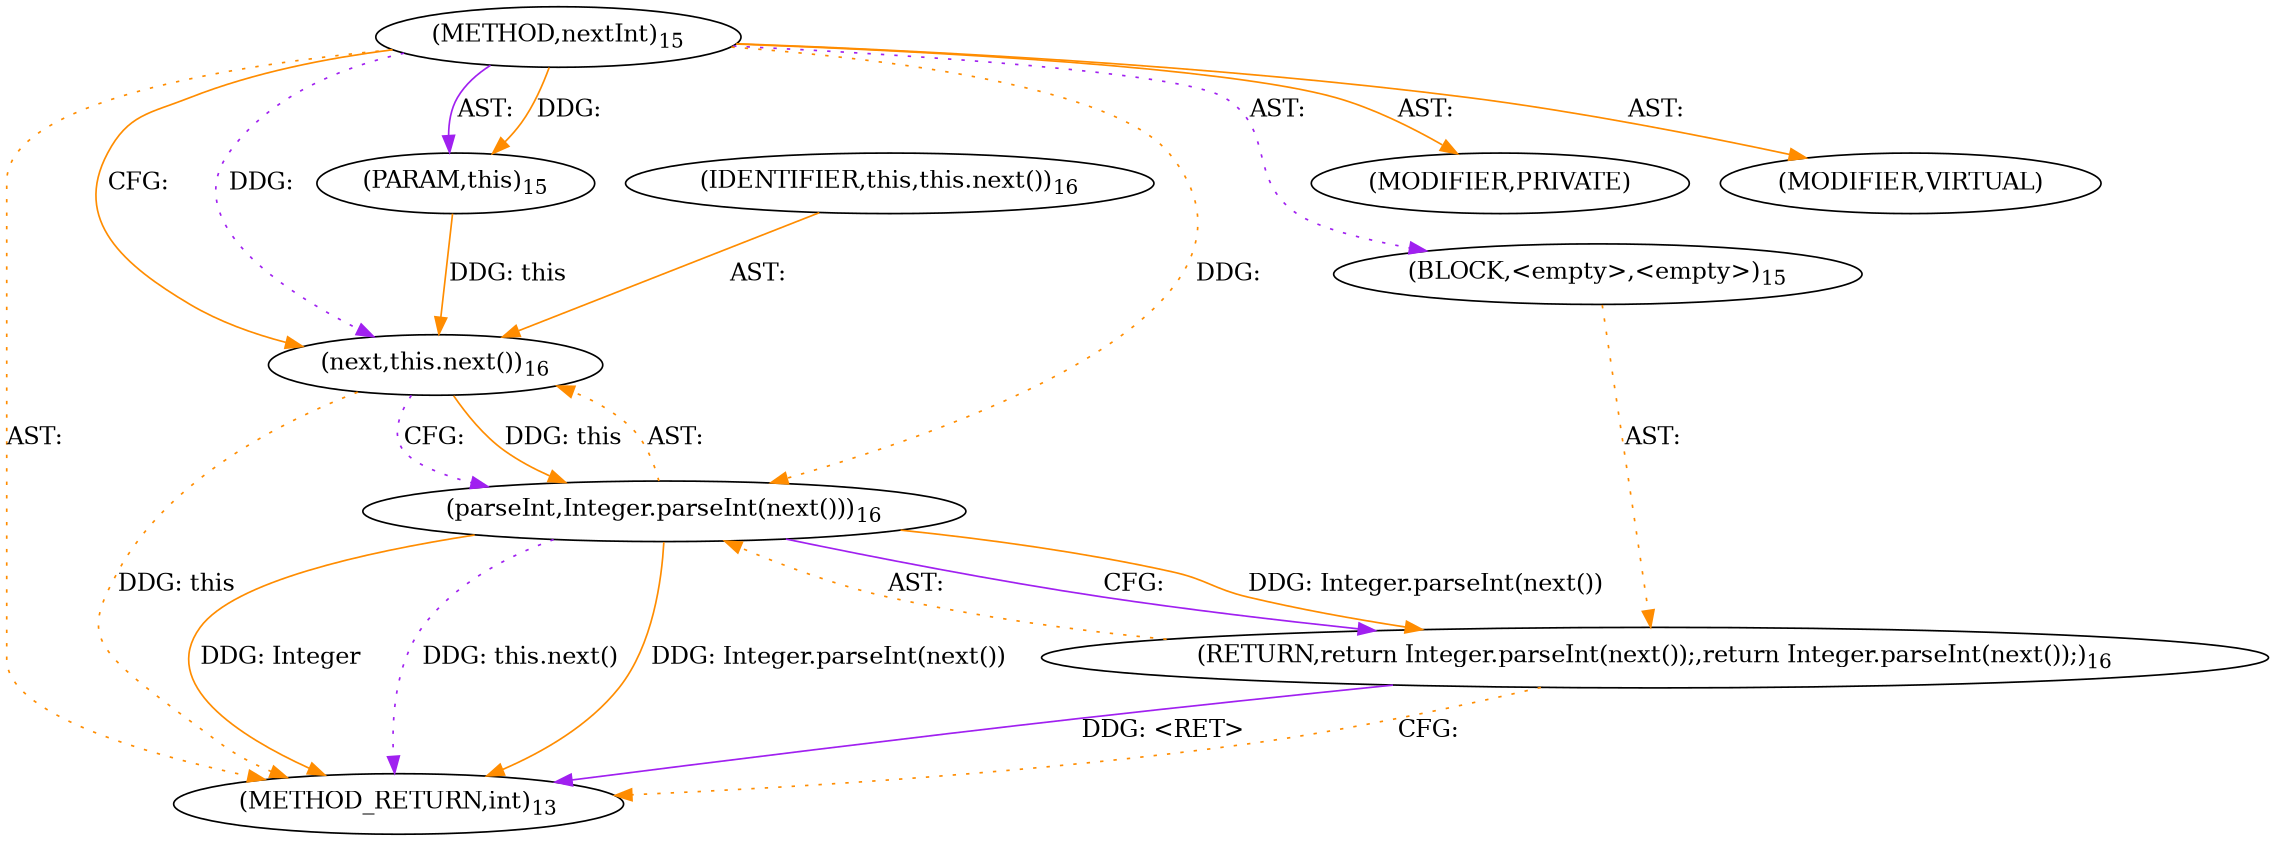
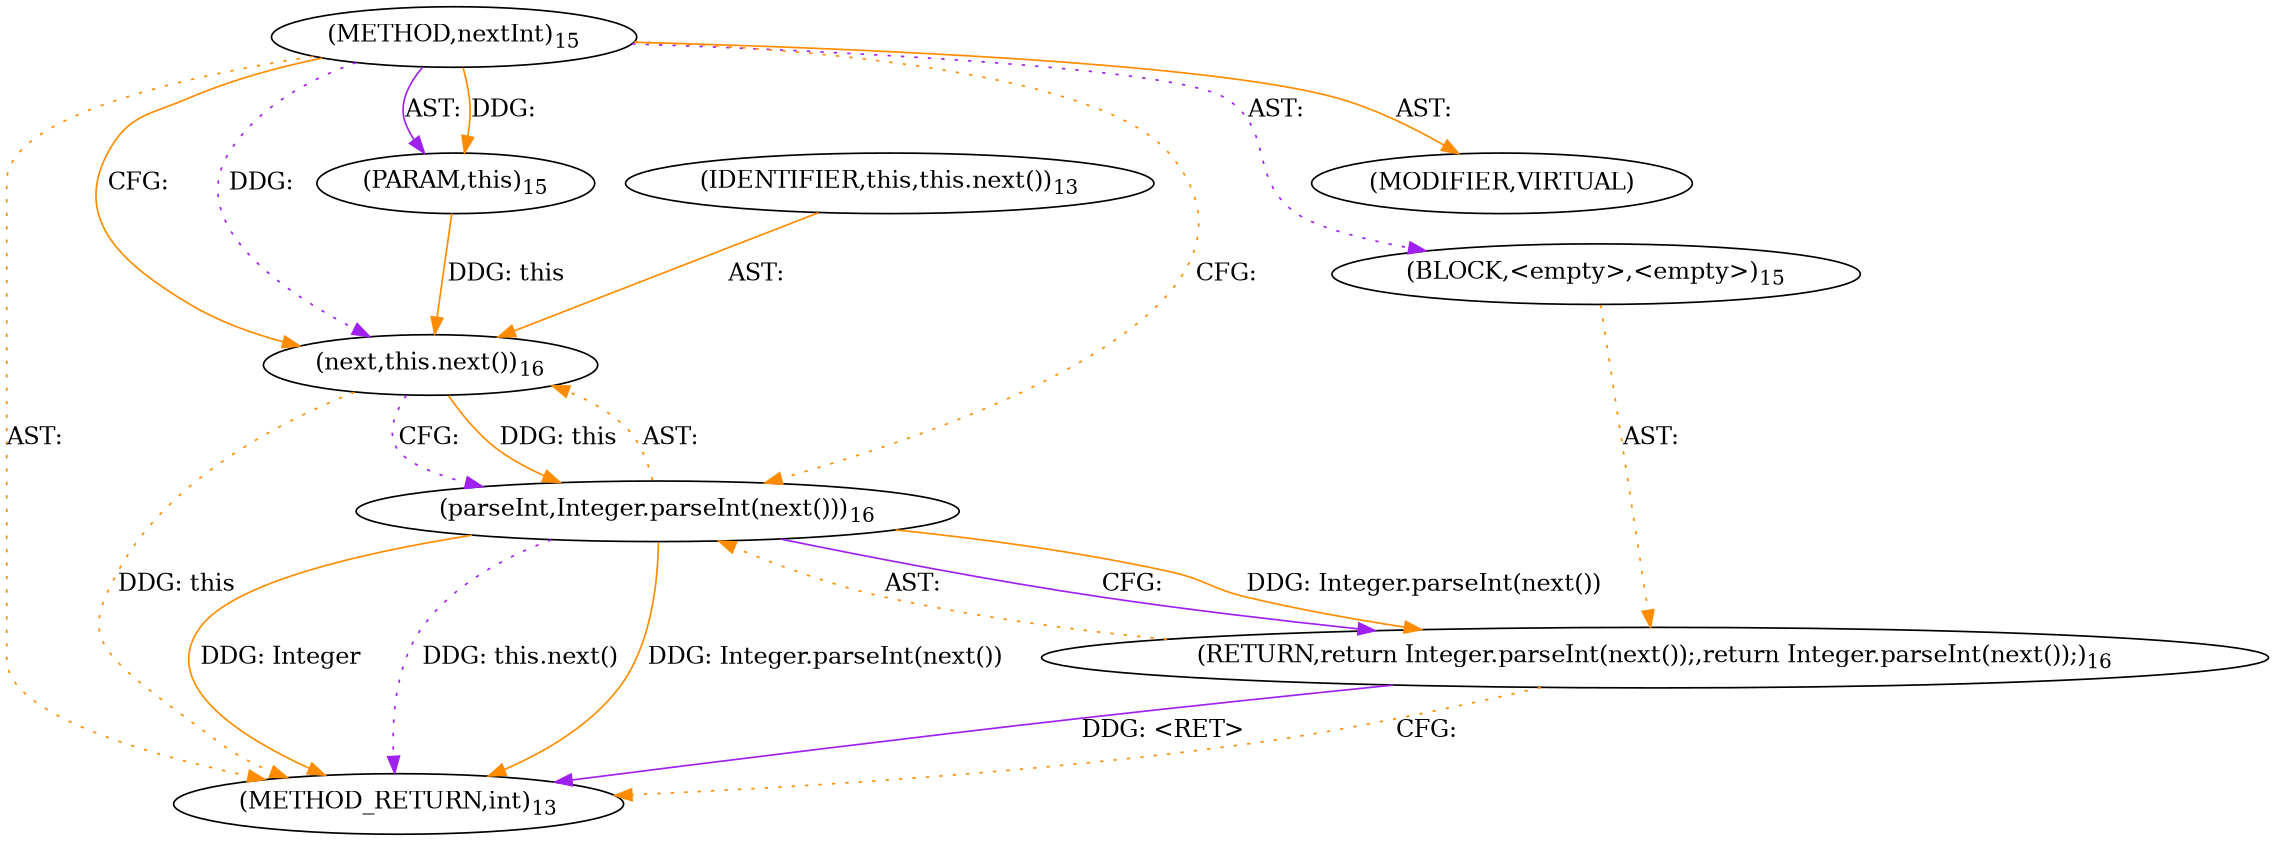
node "(IDENTIFIER,this,this.next())": text "16" -> "13"
node "(MODIFIER,PRIVATE)": removed
edge "(METHOD,nextInt)" -> "(parseInt,Integer.parseInt(next()))": label "DDG: " -> "CFG: "
